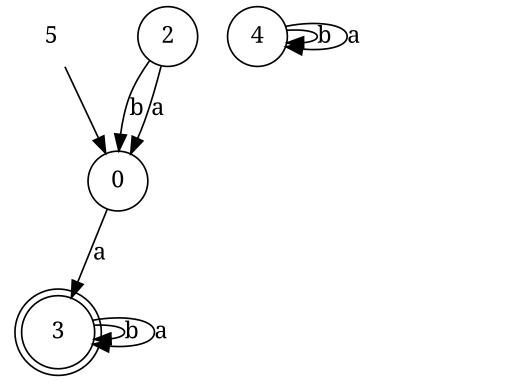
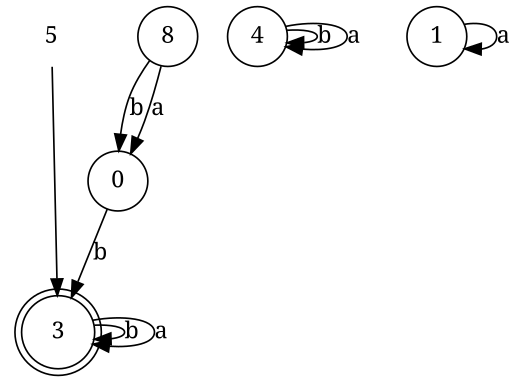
node "2": label "2" -> "8"
node "1": added
edge "5" -> "0": now "5" -> "3"
edge "0" -> "3": label "a" -> "b"
